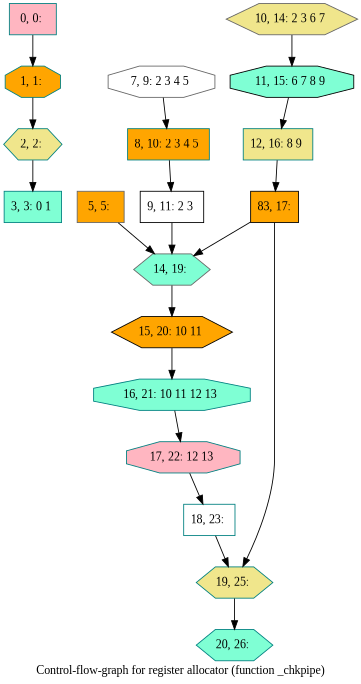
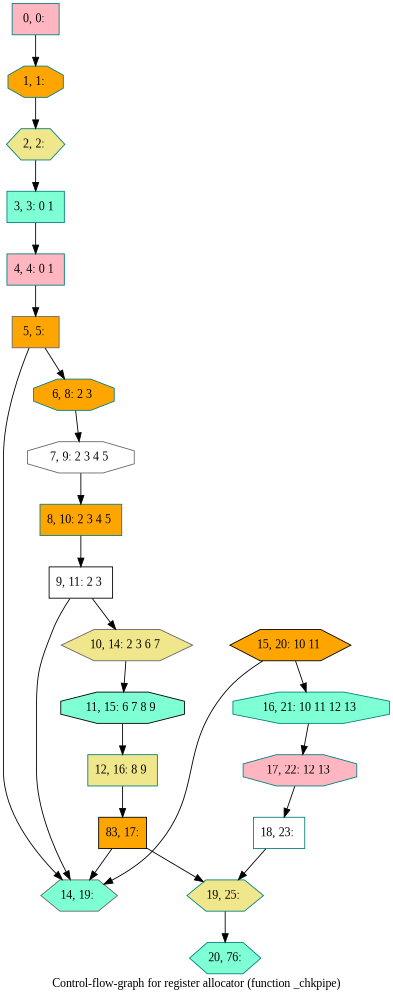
node "4, 4: 0 1": added
edge "14, 19:" -> "15, 20: 10 11": reversed
node "6, 8: 2 3": added
edge "9, 11: 2 3" -> "10, 14: 2 3 6 7": added
node "20, 26:": label "20, 26:" -> "20, 76:"
